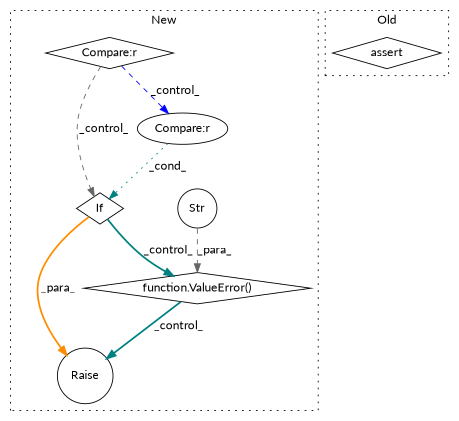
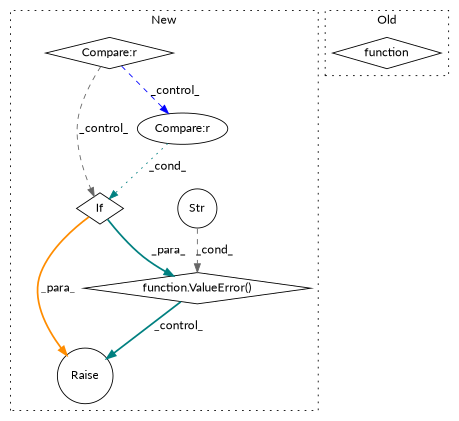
node "assert": label "assert" -> "function"
edge "If" -> "function.ValueError()": label "_control_" -> "_para_"
edge "Str" -> "function.ValueError()": label "_para_" -> "_cond_"
